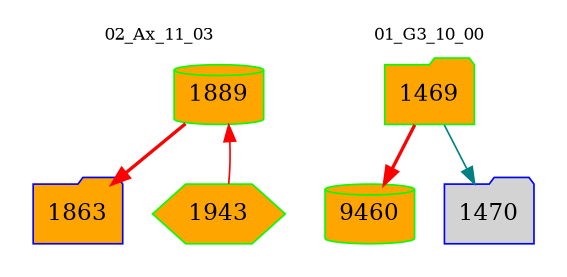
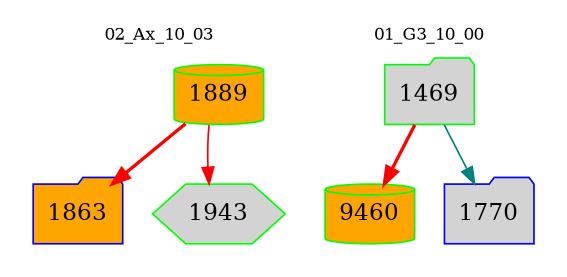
cluster "02_Ax_11_03": label "02_Ax_11_03" -> "02_Ax_10_03"
node "1469": fillcolor orange -> lightgrey
edge "1943" -> "1889": reversed
node "1943": fillcolor orange -> lightgrey
node "1470": label "1470" -> "1770"
